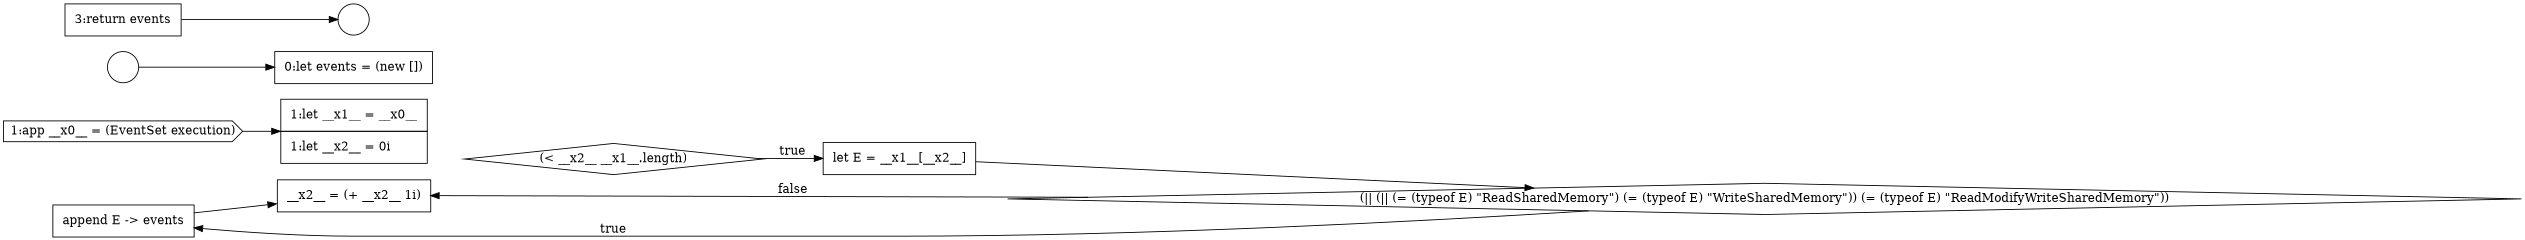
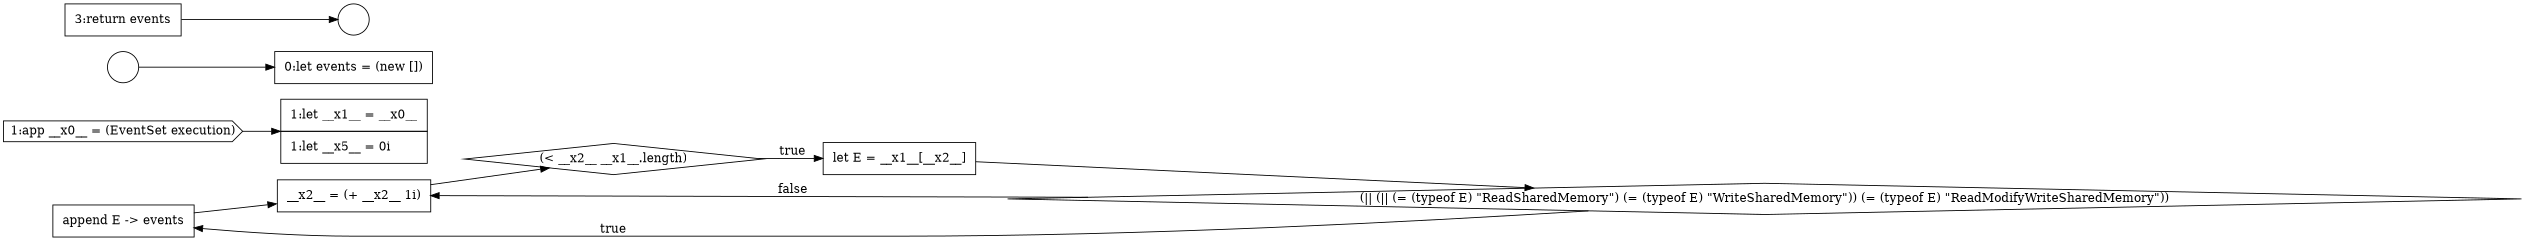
node "1:let __x1__ = __x0__": text "1:let __x2__ = 0i" -> "1:let __x5__ = 0i"
edge "__x2__ = (+ __x2__ 1i)" -> "(< __x2__ __x1__.length)": added
